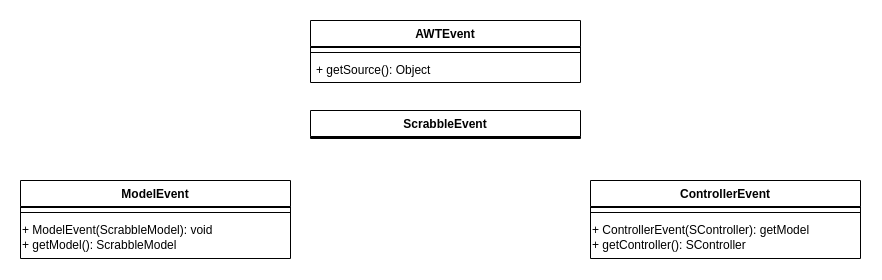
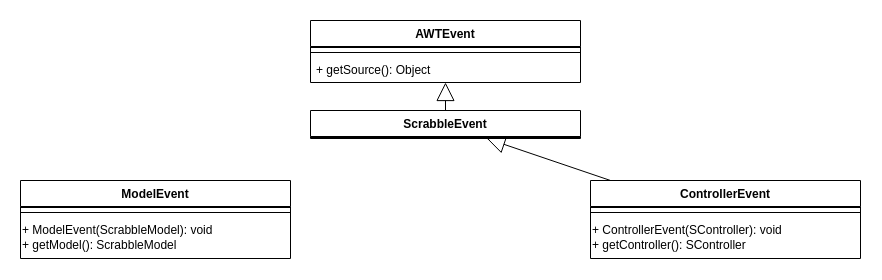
edge "ScrabbleEvent" -> "AWTEvent": added
edge "ControllerEvent" -> "ScrabbleEvent": added
node "+ ControllerEvent(SController): getModel + getController(): SController": label "+ ControllerEvent(SController): getModel + getController(): SController" -> "+ ControllerEvent(SController): void + getController(): SController"
